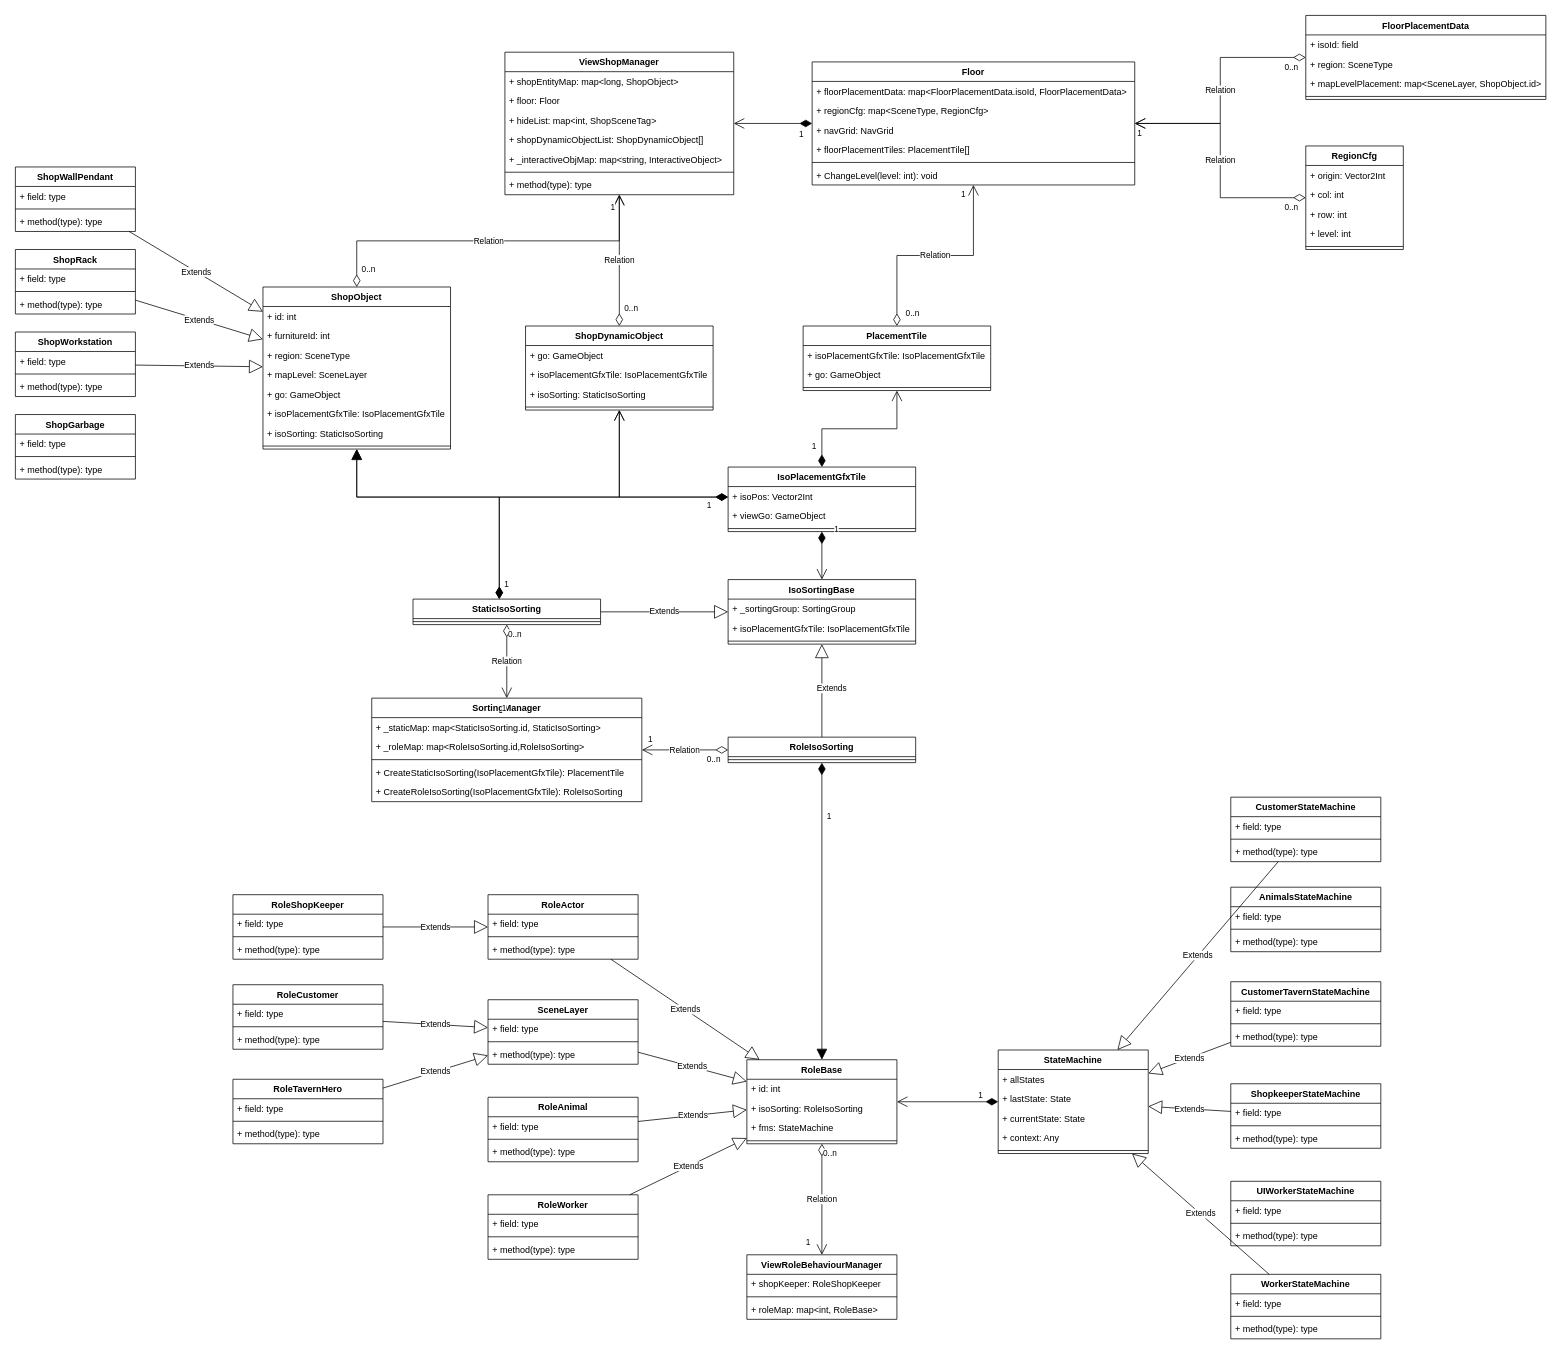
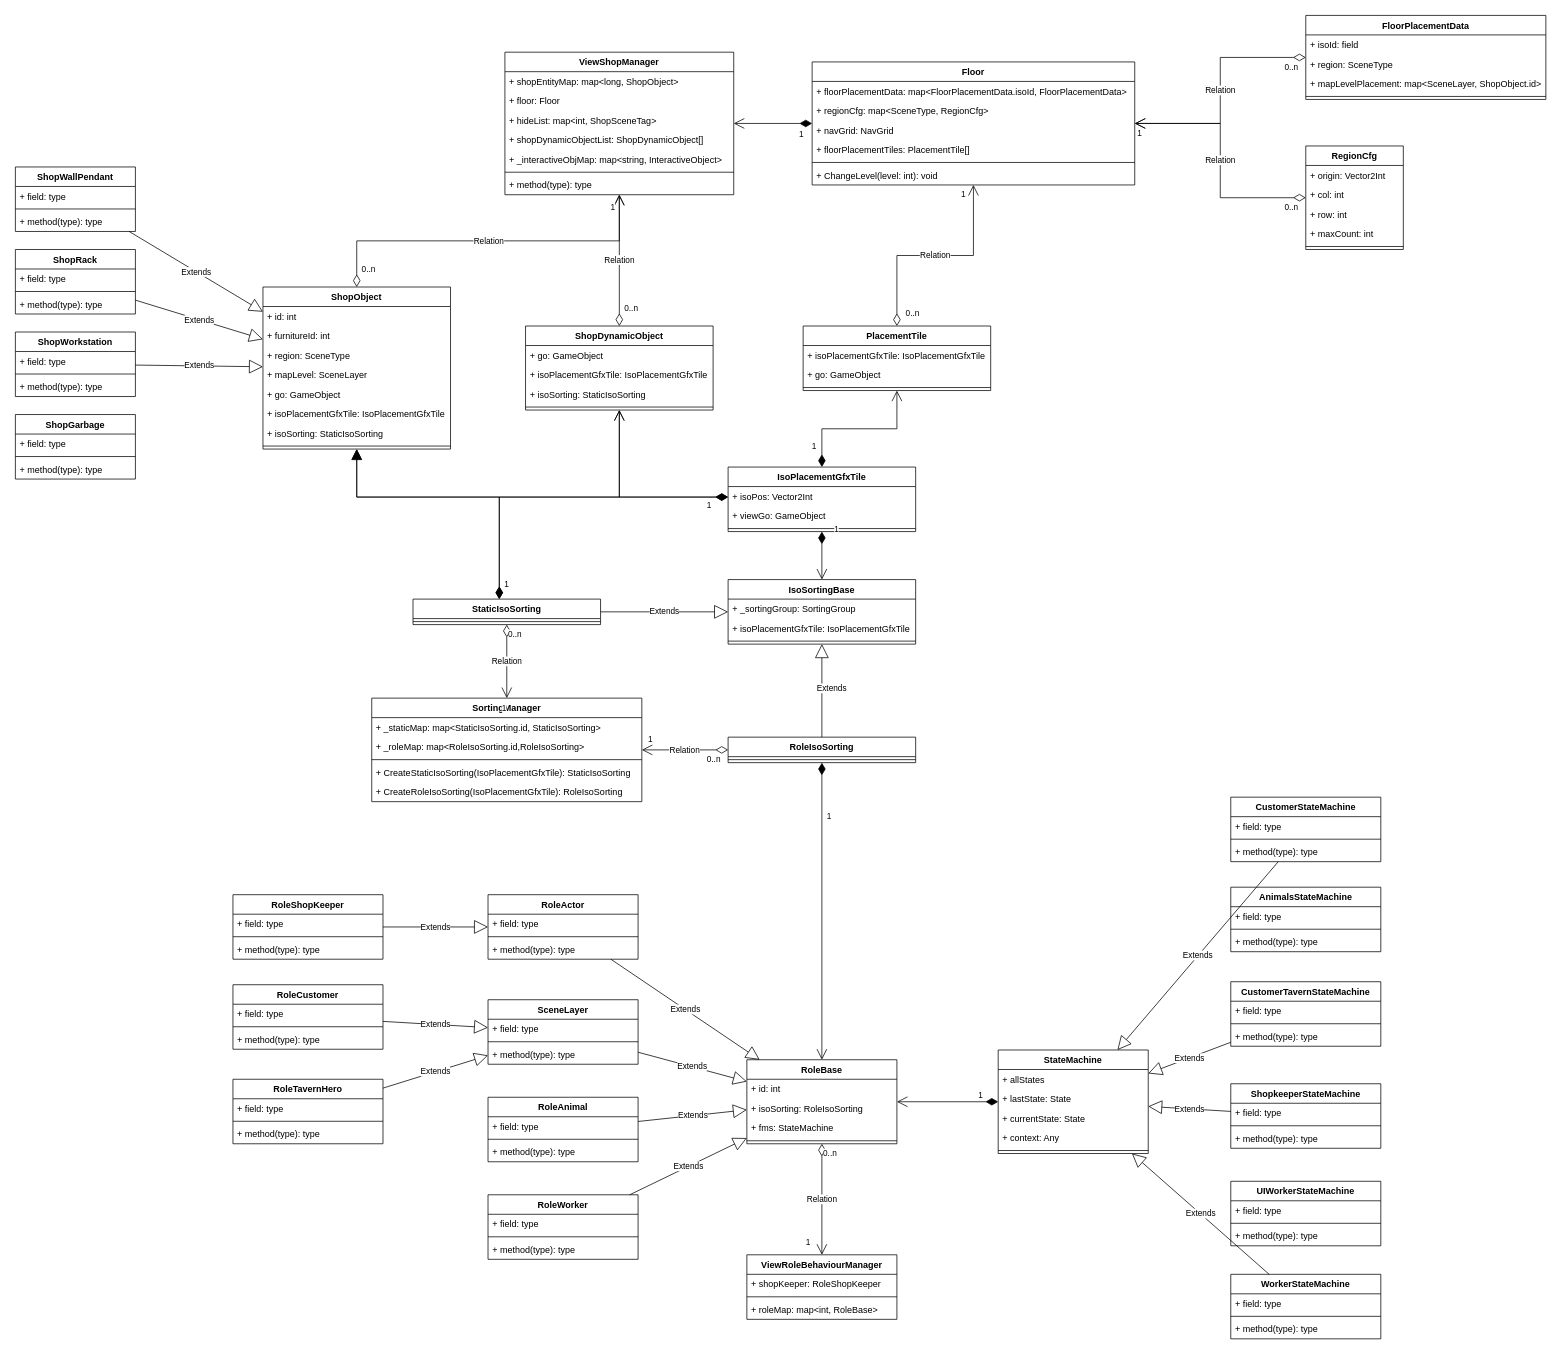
node "+ level: int": label "+ level: int" -> "+ maxCount: int"
node "+ CreateStaticIsoSorting(IsoPlacementGfxTile): PlacementTile": label "+ CreateStaticIsoSorting(IsoPlacementGfxTile): PlacementTile" -> "+ CreateStaticIsoSorting(IsoPlacementGfxTile): StaticIsoSorting"
edge "RoleIsoSorting" -- "RoleBase": arrowhead block -> open
